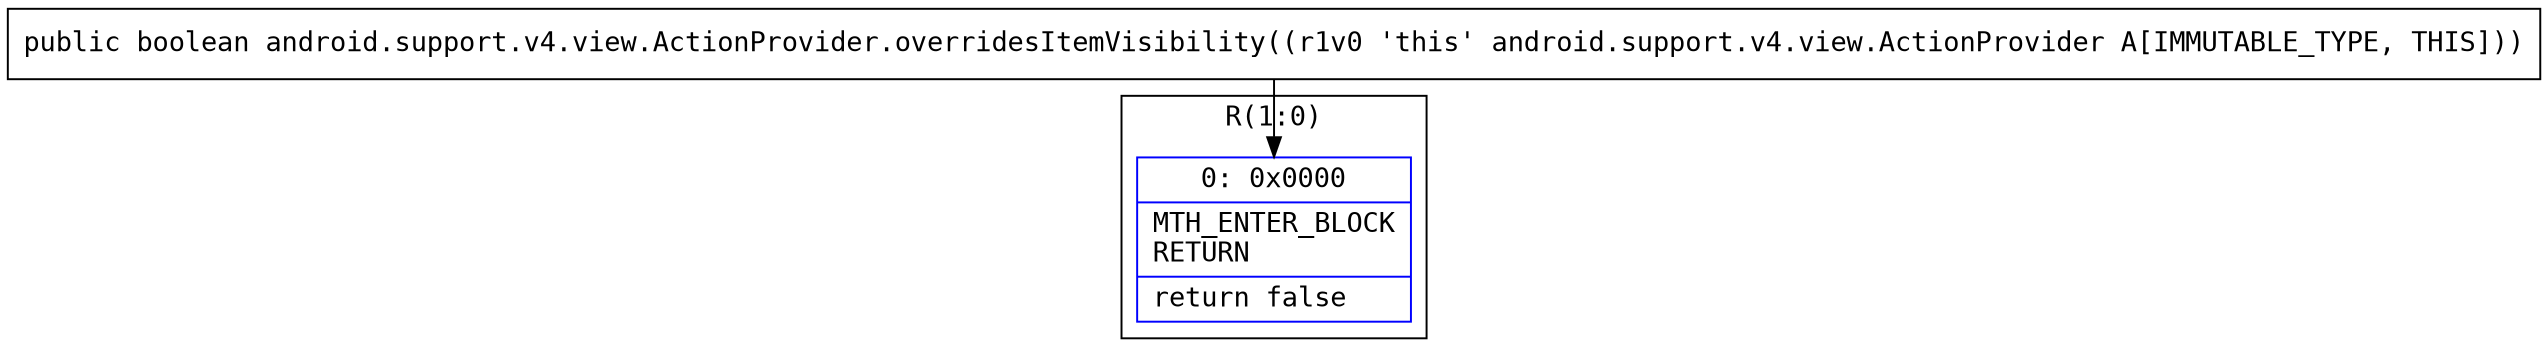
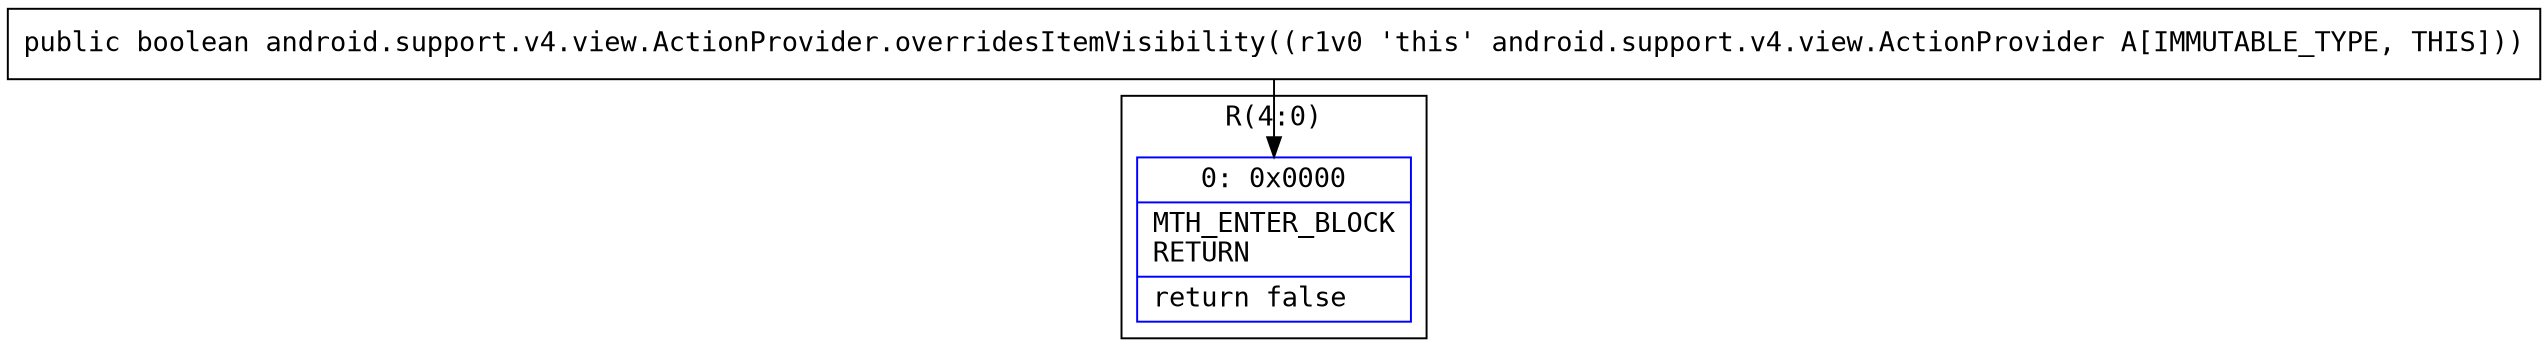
cluster "R(1:0)": label "R(1:0)" -> "R(4:0)"
